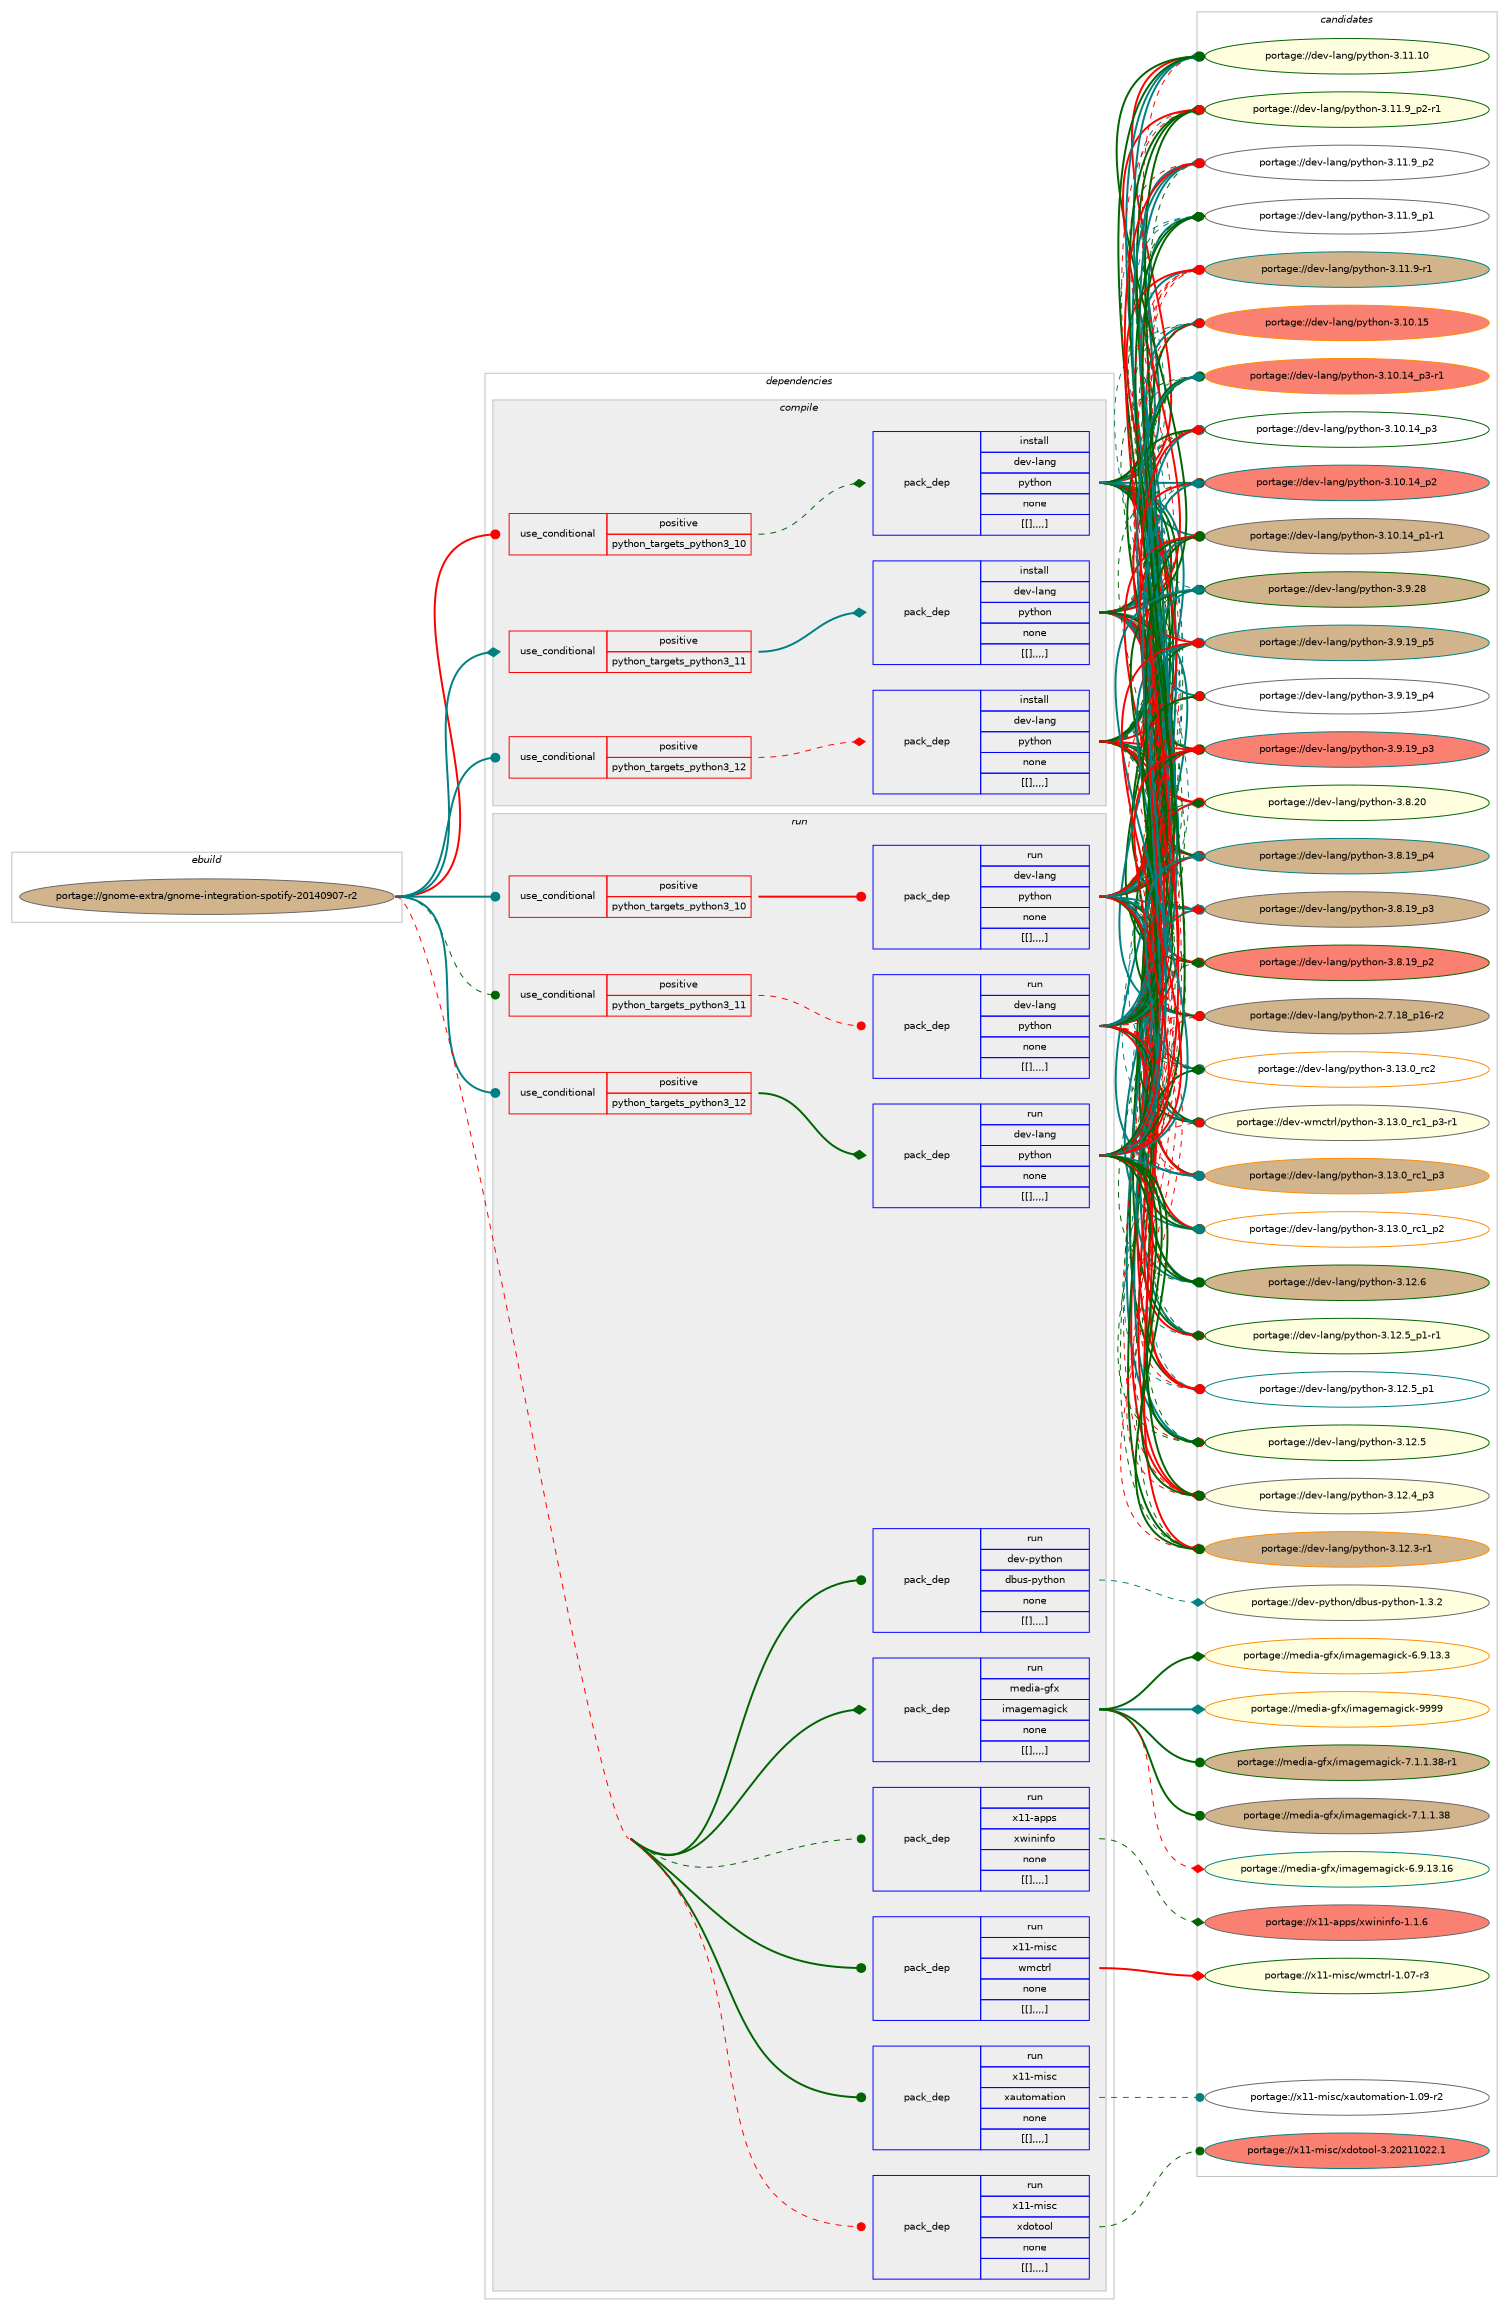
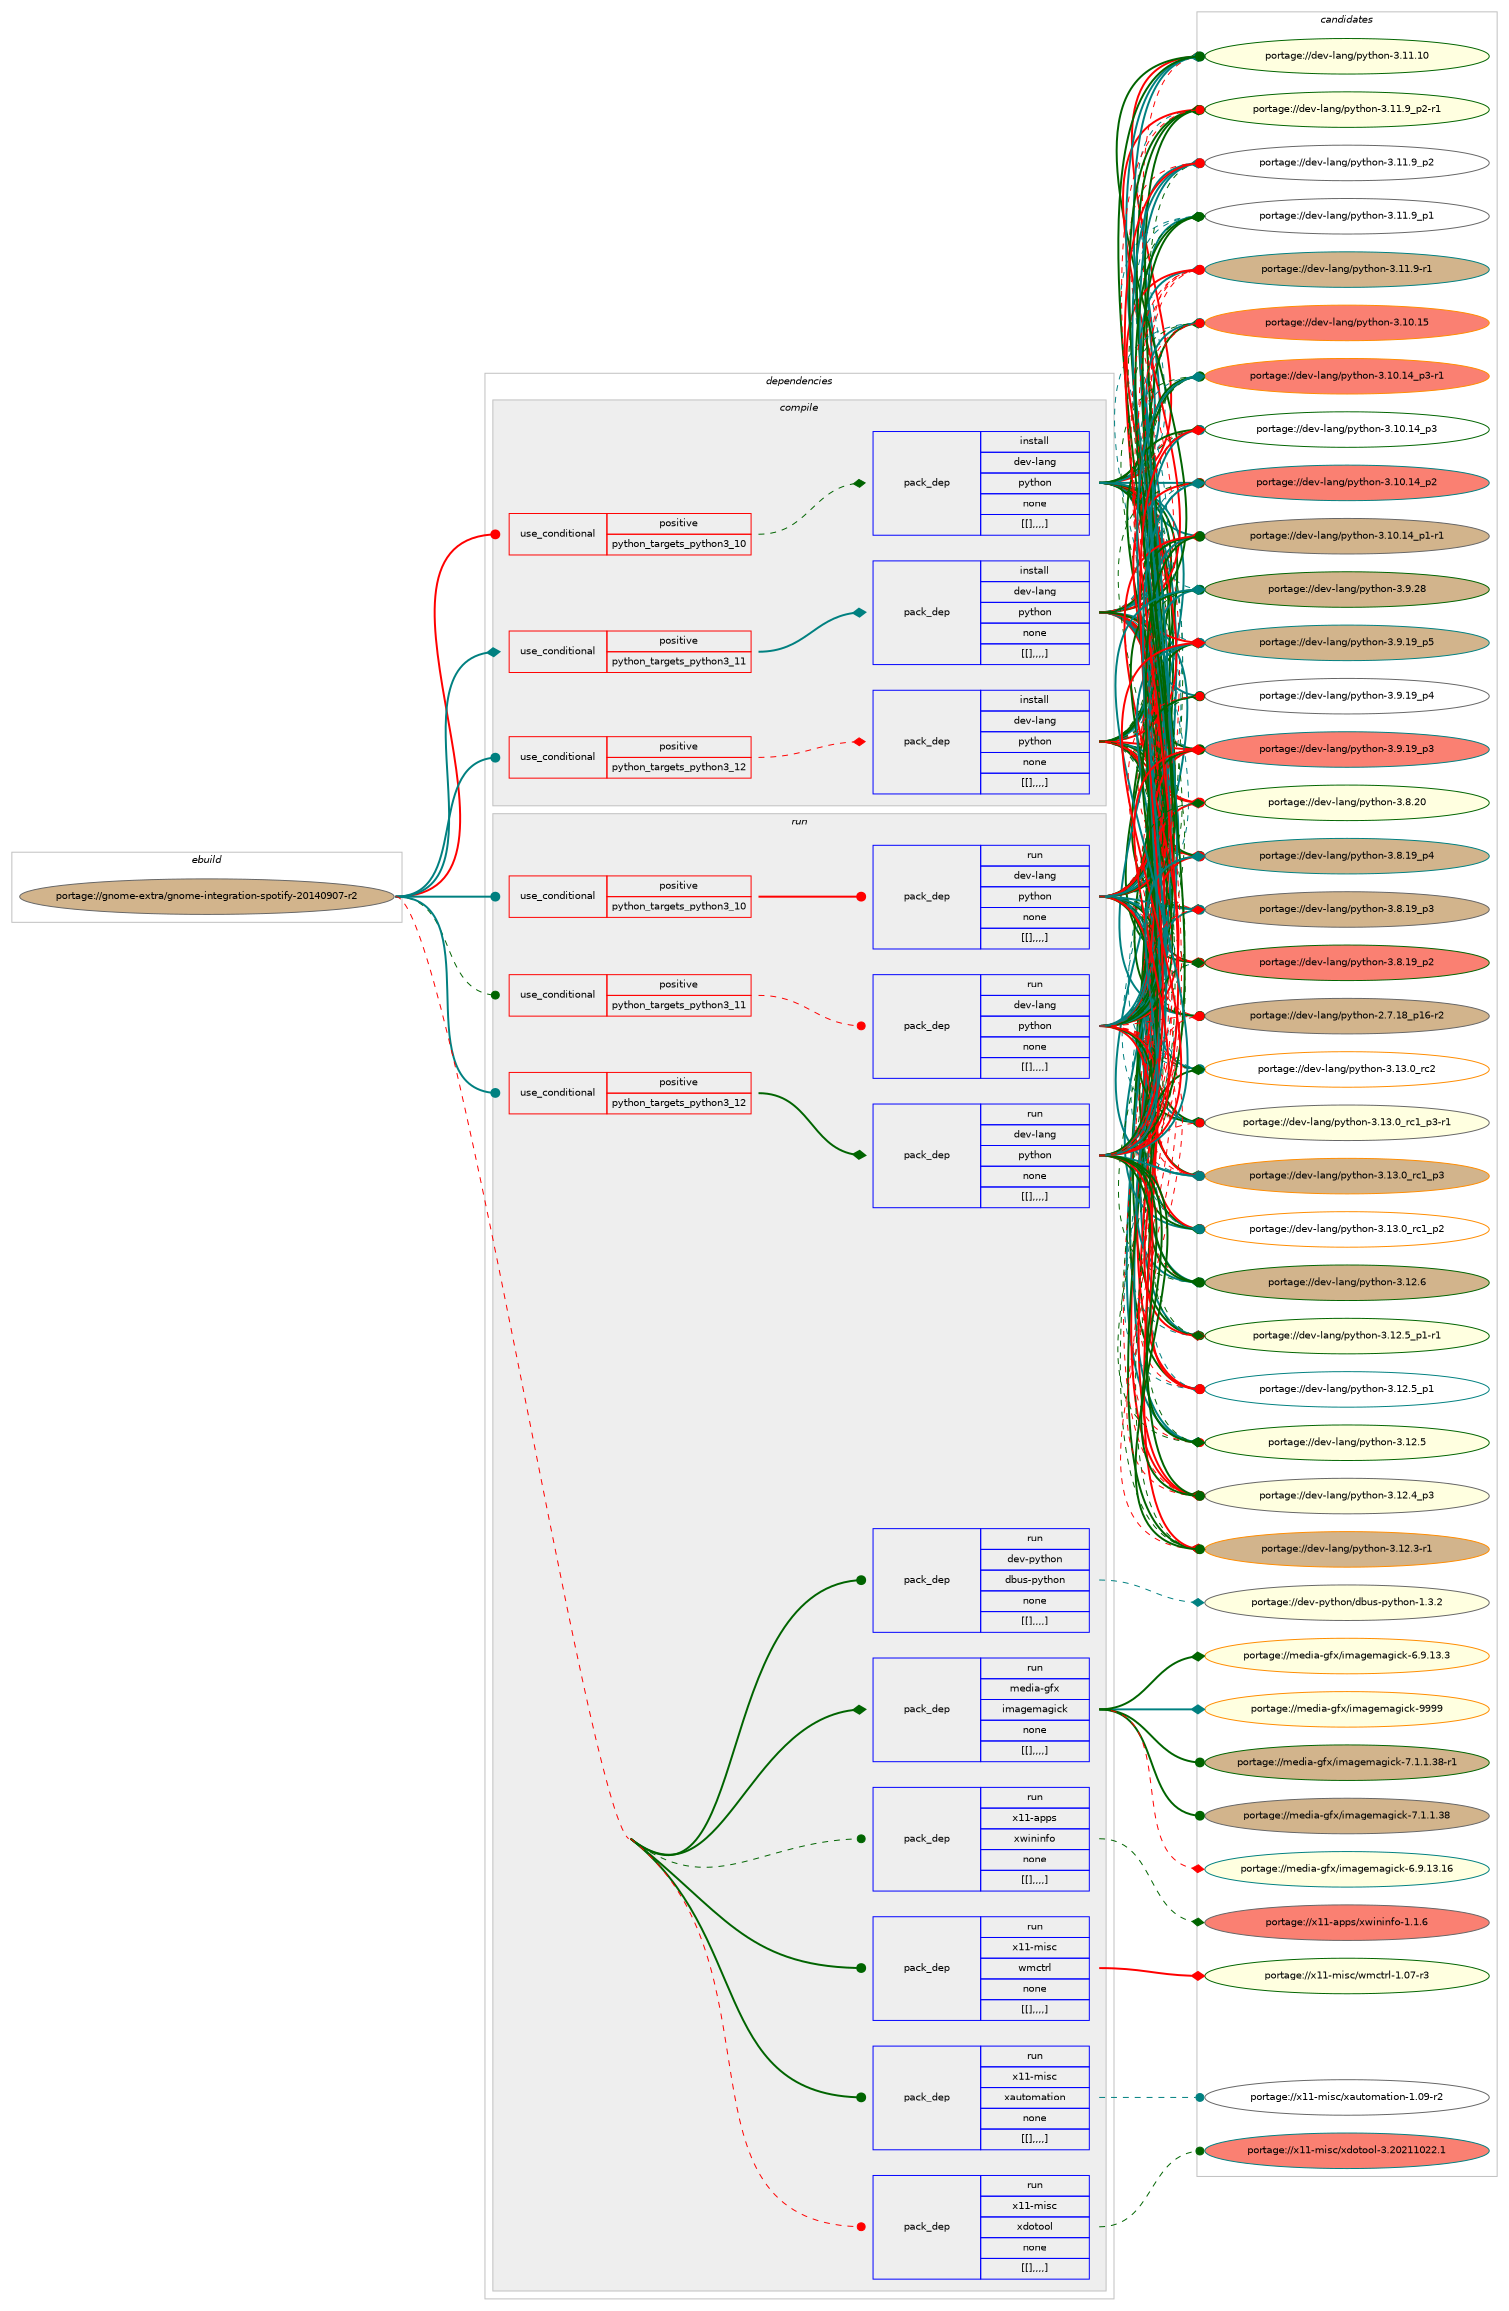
node "portage://dev-wmctrl/python-3.13.0_rc1_p3-r1": label "portage://dev-wmctrl/python-3.13.0_rc1_p3-r1" -> "portage://dev-lang/python-3.13.0_rc1_p3-r1"
